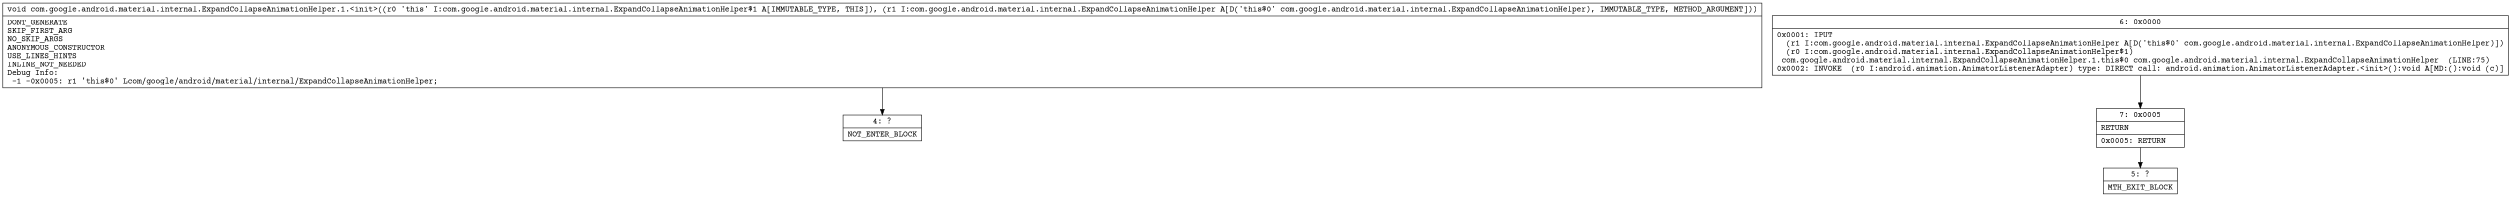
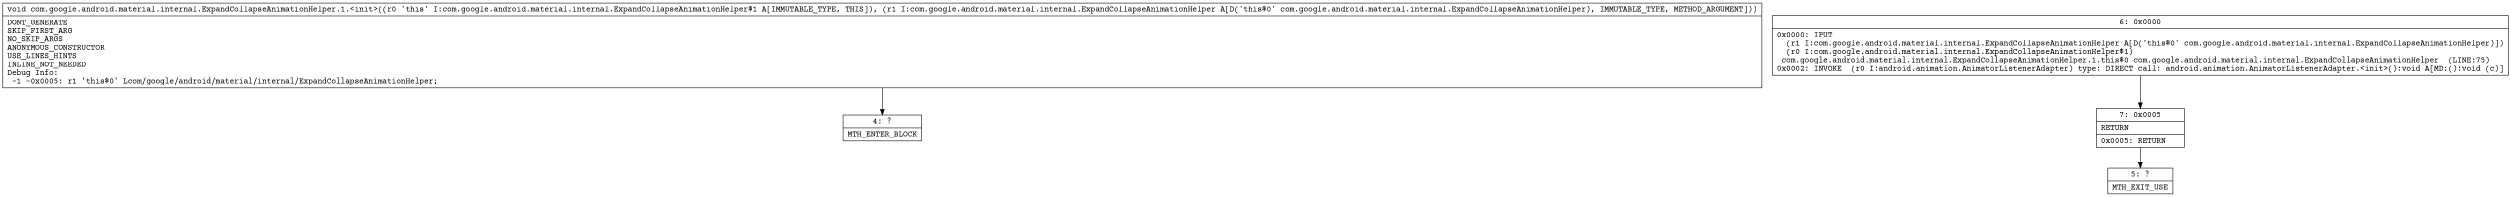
node "6: 0x0000": text "0x0001: IPUT" -> "0x0000: IPUT"
node "4: ?": text "NOT_ENTER_BLOCK" -> "MTH_ENTER_BLOCK"
node "5: ?": text "MTH_EXIT_BLOCK" -> "MTH_EXIT_USE"
